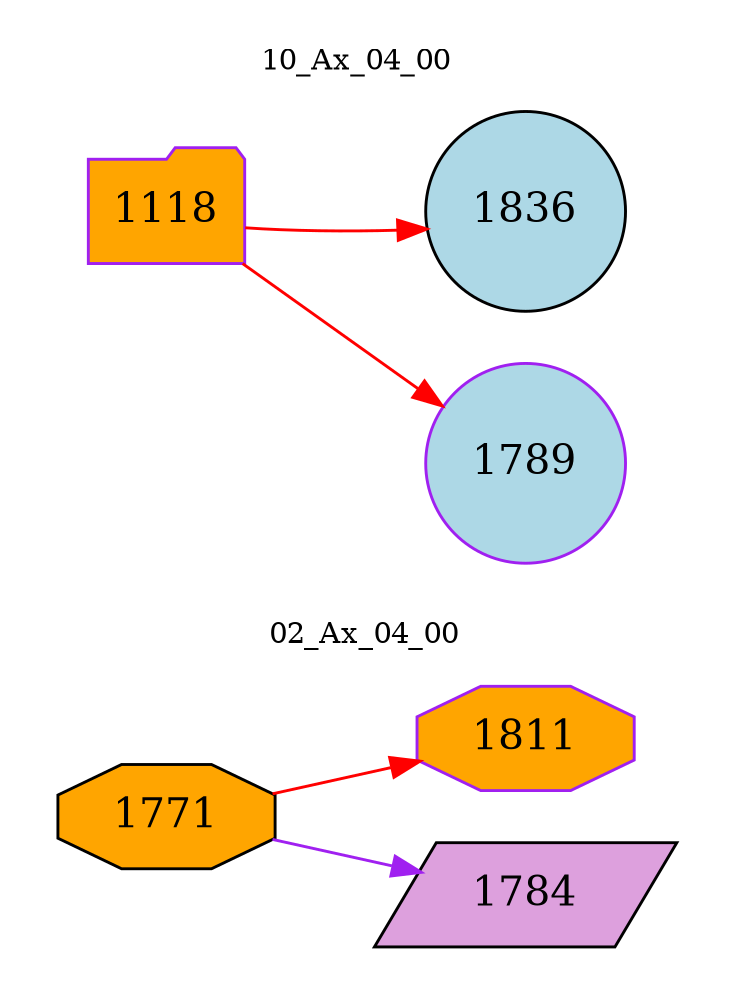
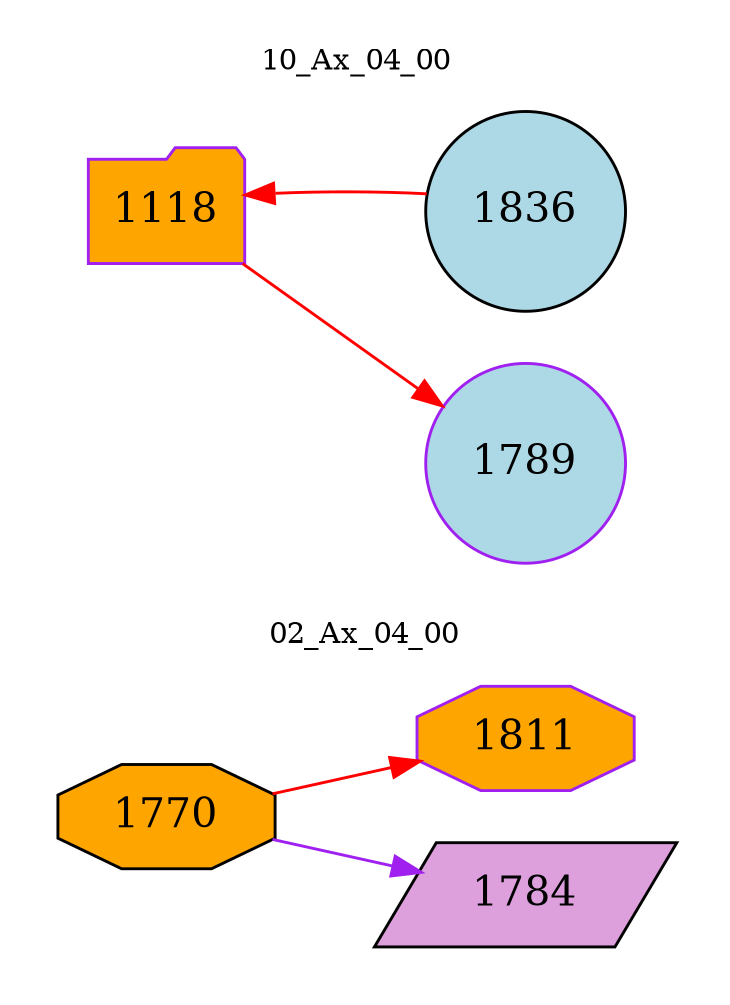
edge "1118" -> "1836": reversed
node "1771": label "1771" -> "1770"
